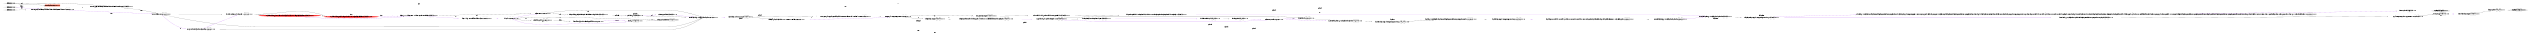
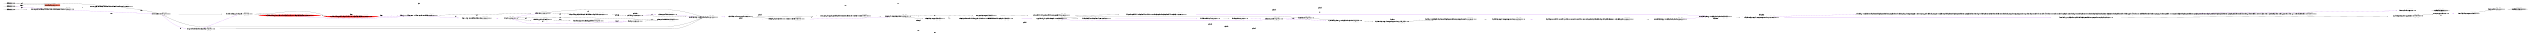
edge "projectList.isEmpty()@@@20@@@['1', '1', '0']" -> "activeProject != null@@@22@@@['1', '1', '0']": reversed
